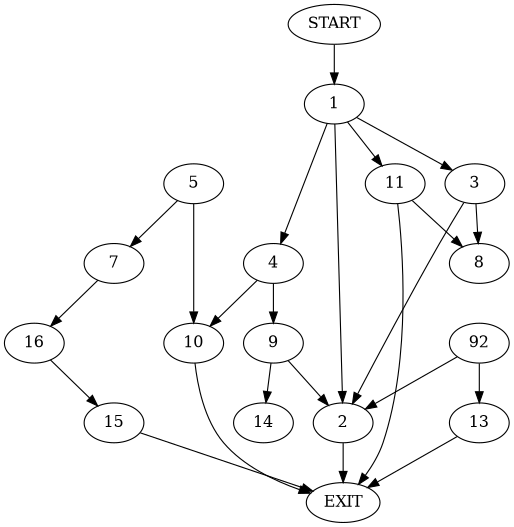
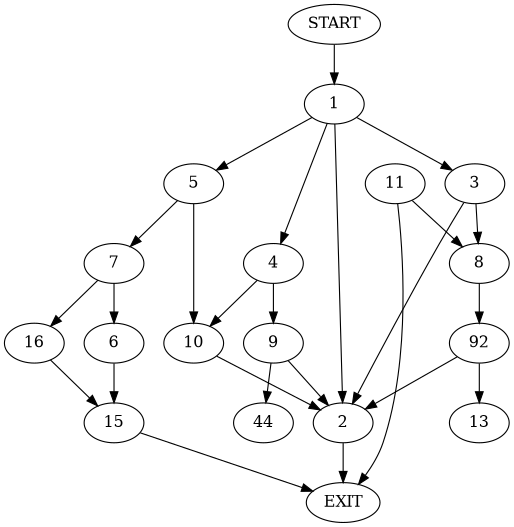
edge "1" -> "11": now "1" -> "5"
edge "8" -> "92": added
node "6": added
node "14": label "14" -> "44"
edge "10" -> "EXIT": now "10" -> "2"
edge "13" -> "EXIT": removed
